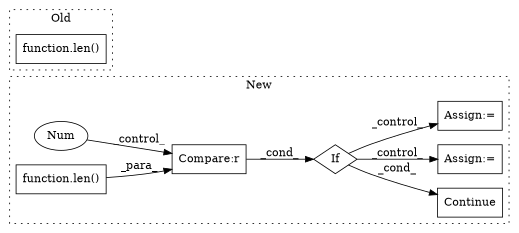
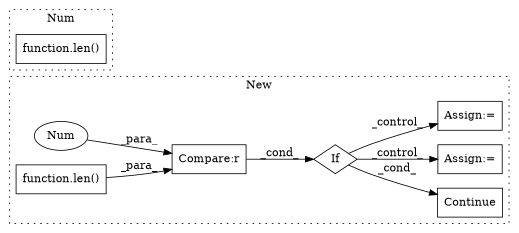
cluster "Old": label "Old" -> "Num"
edge "Num" -> "Compare:r": label "_control_" -> "_para_"
